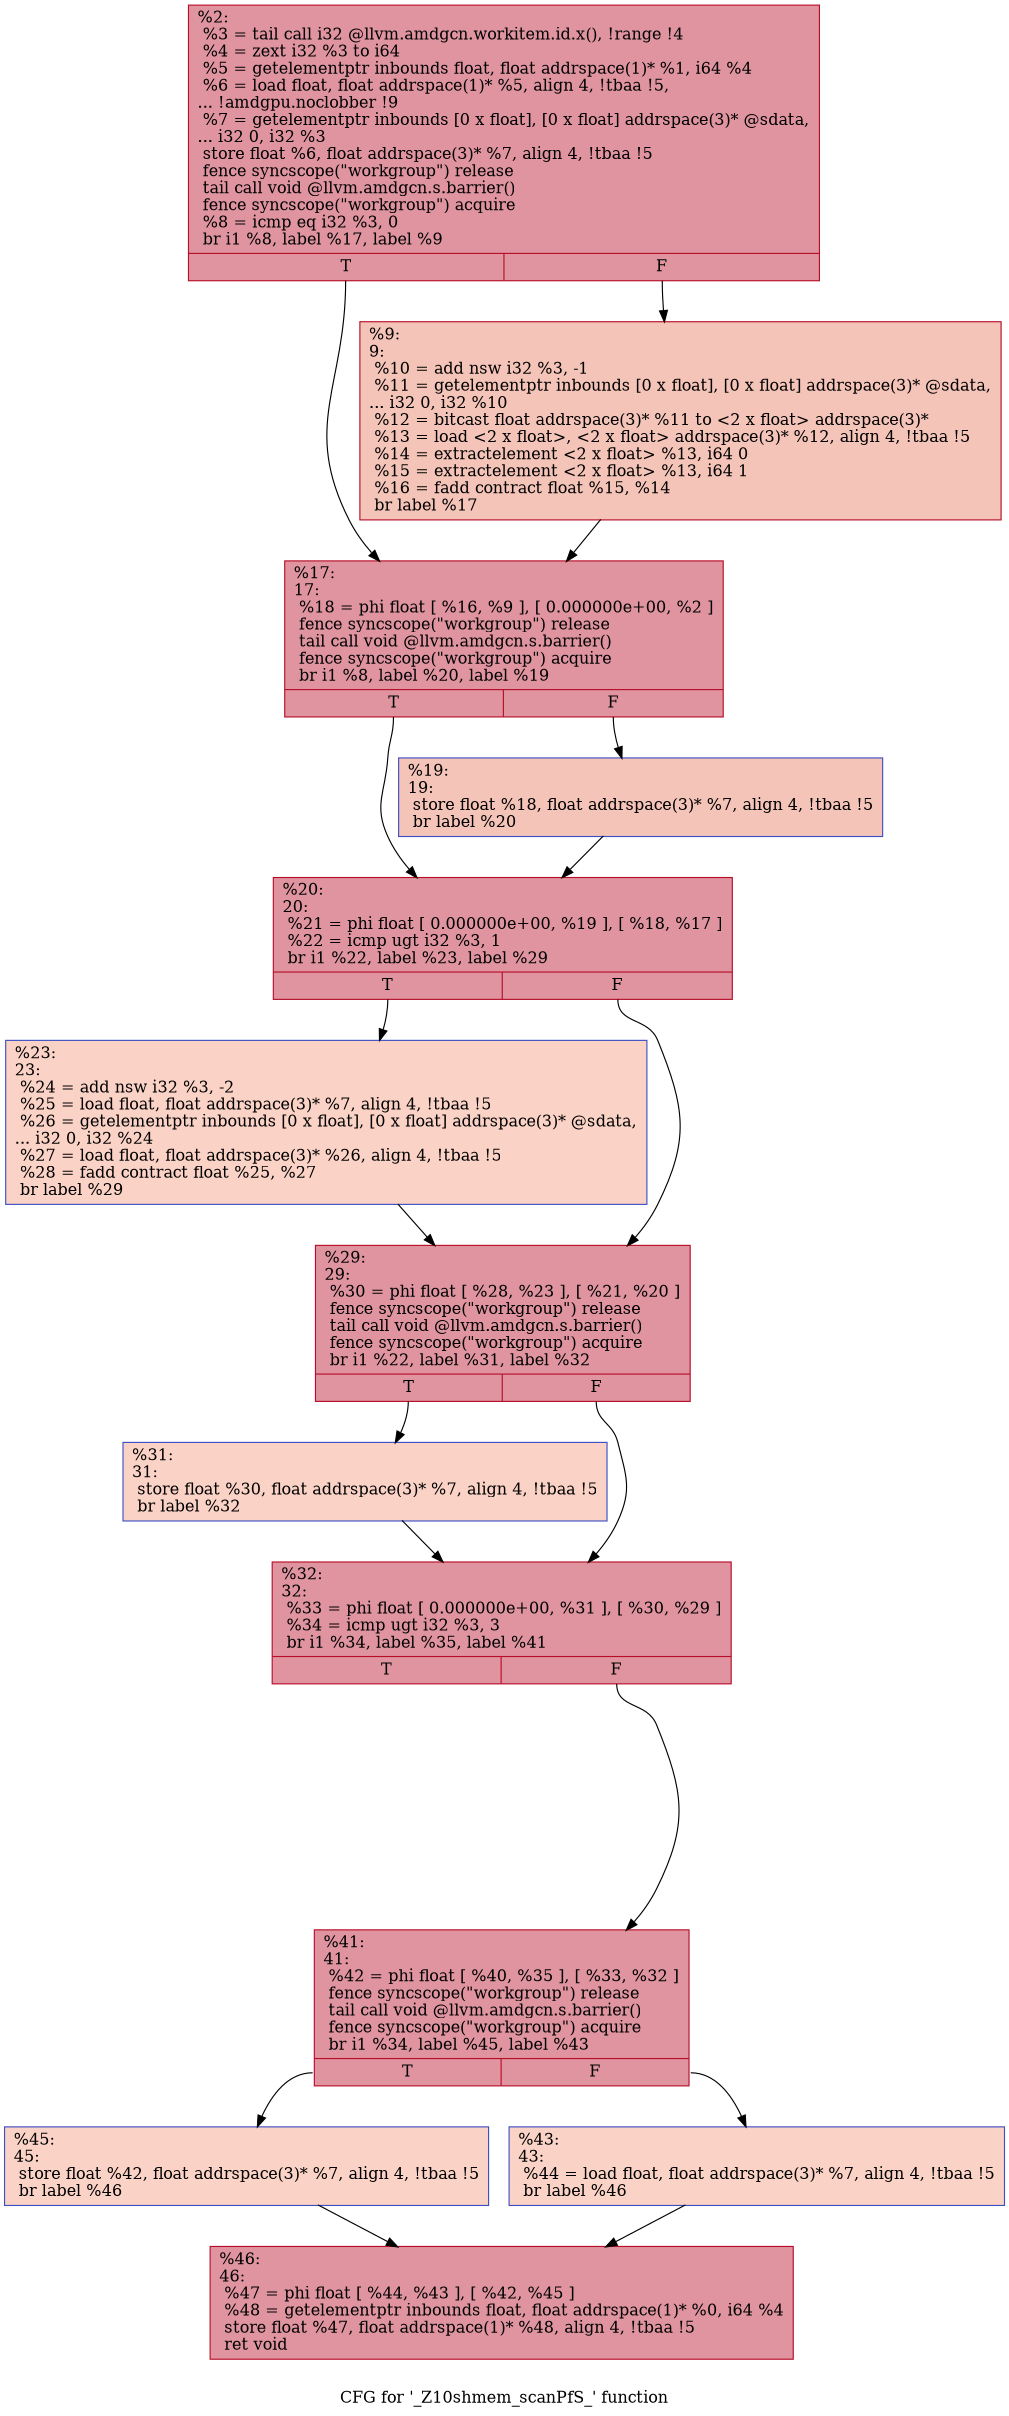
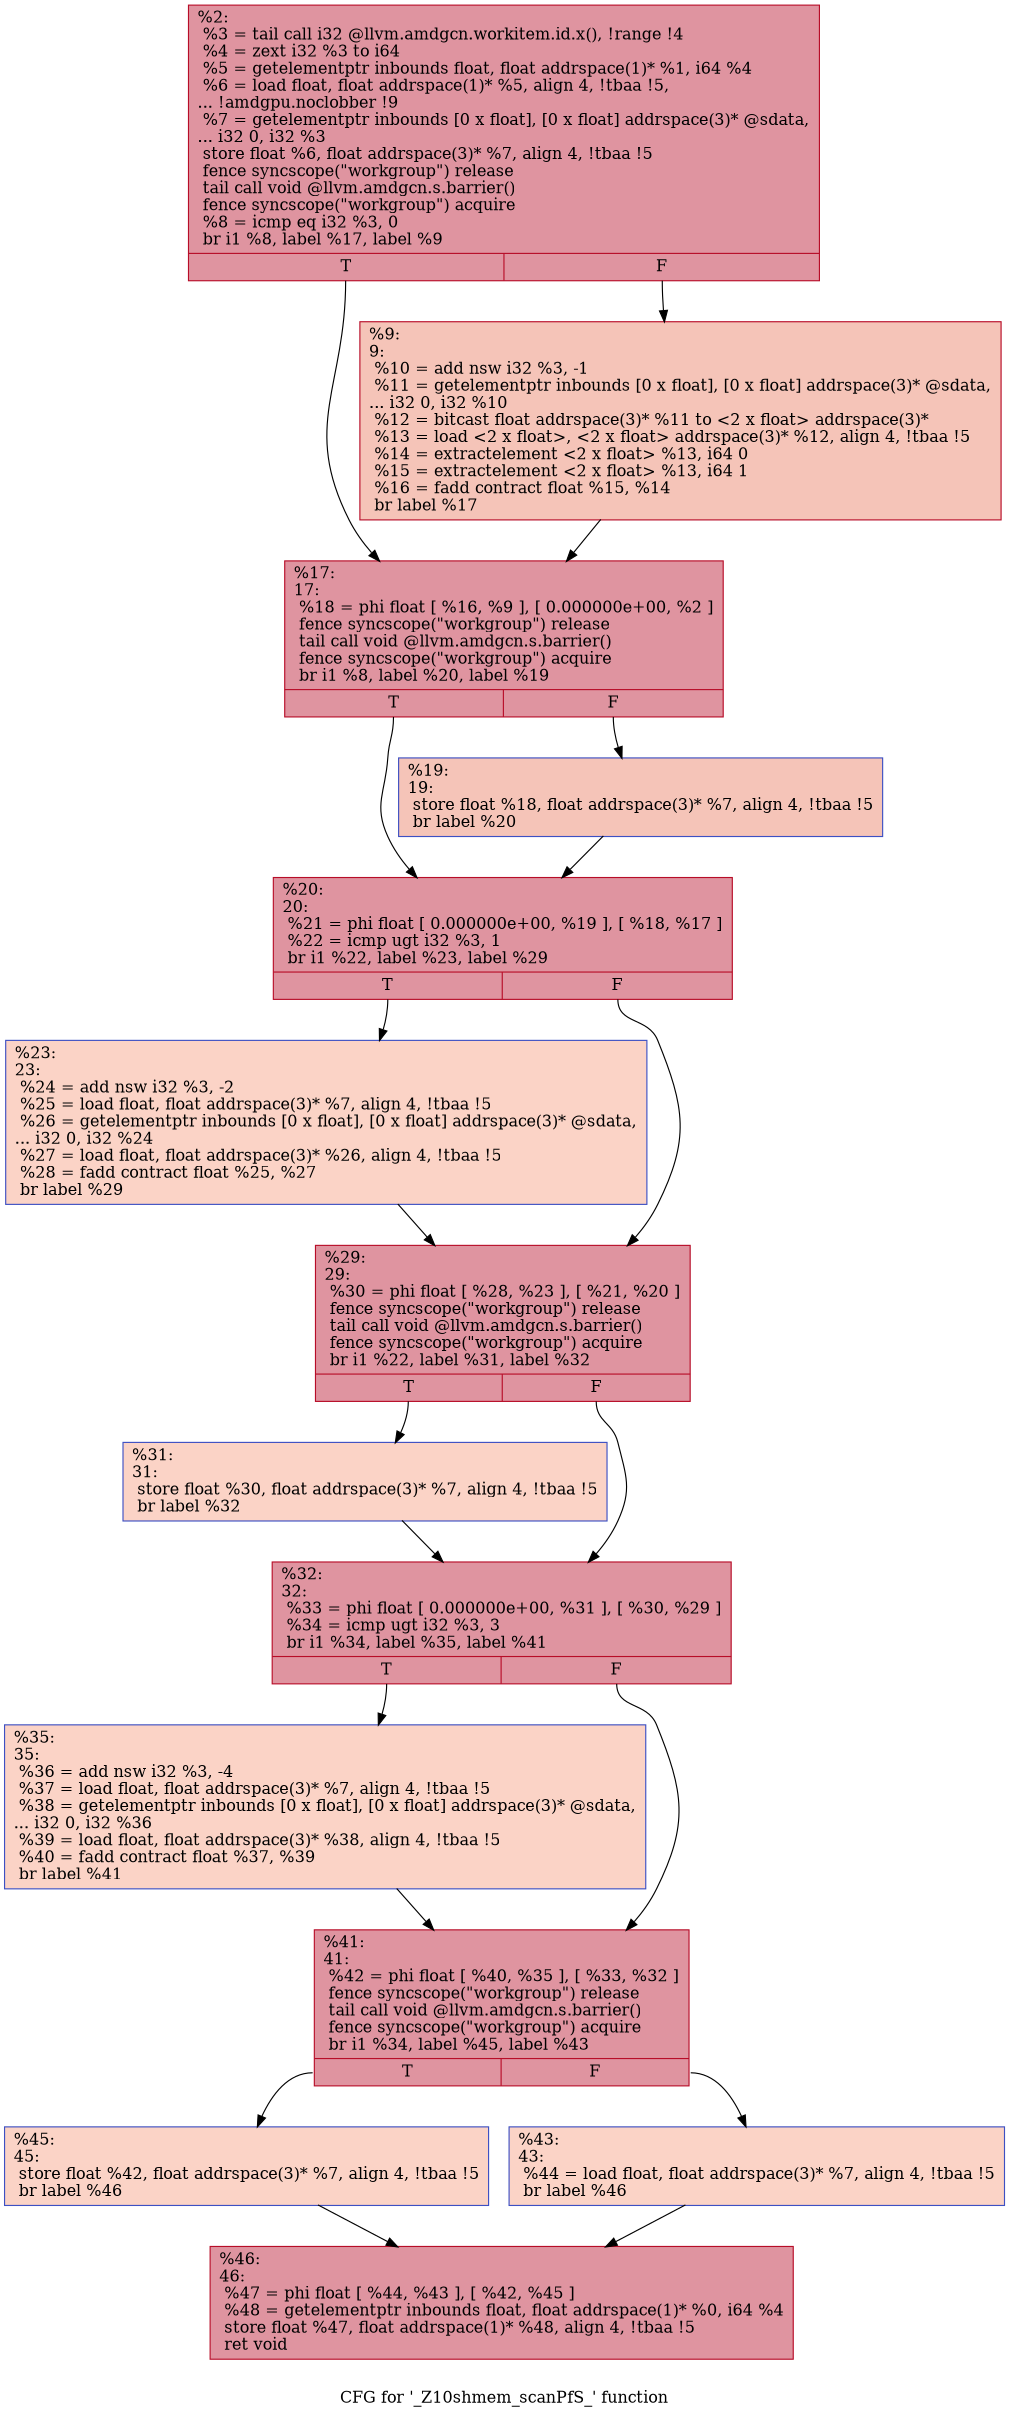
node "%35:": added
